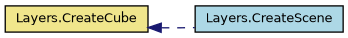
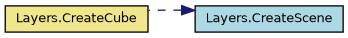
edge "Layers.CreateScene" -> "Layers.CreateCube": reversed
